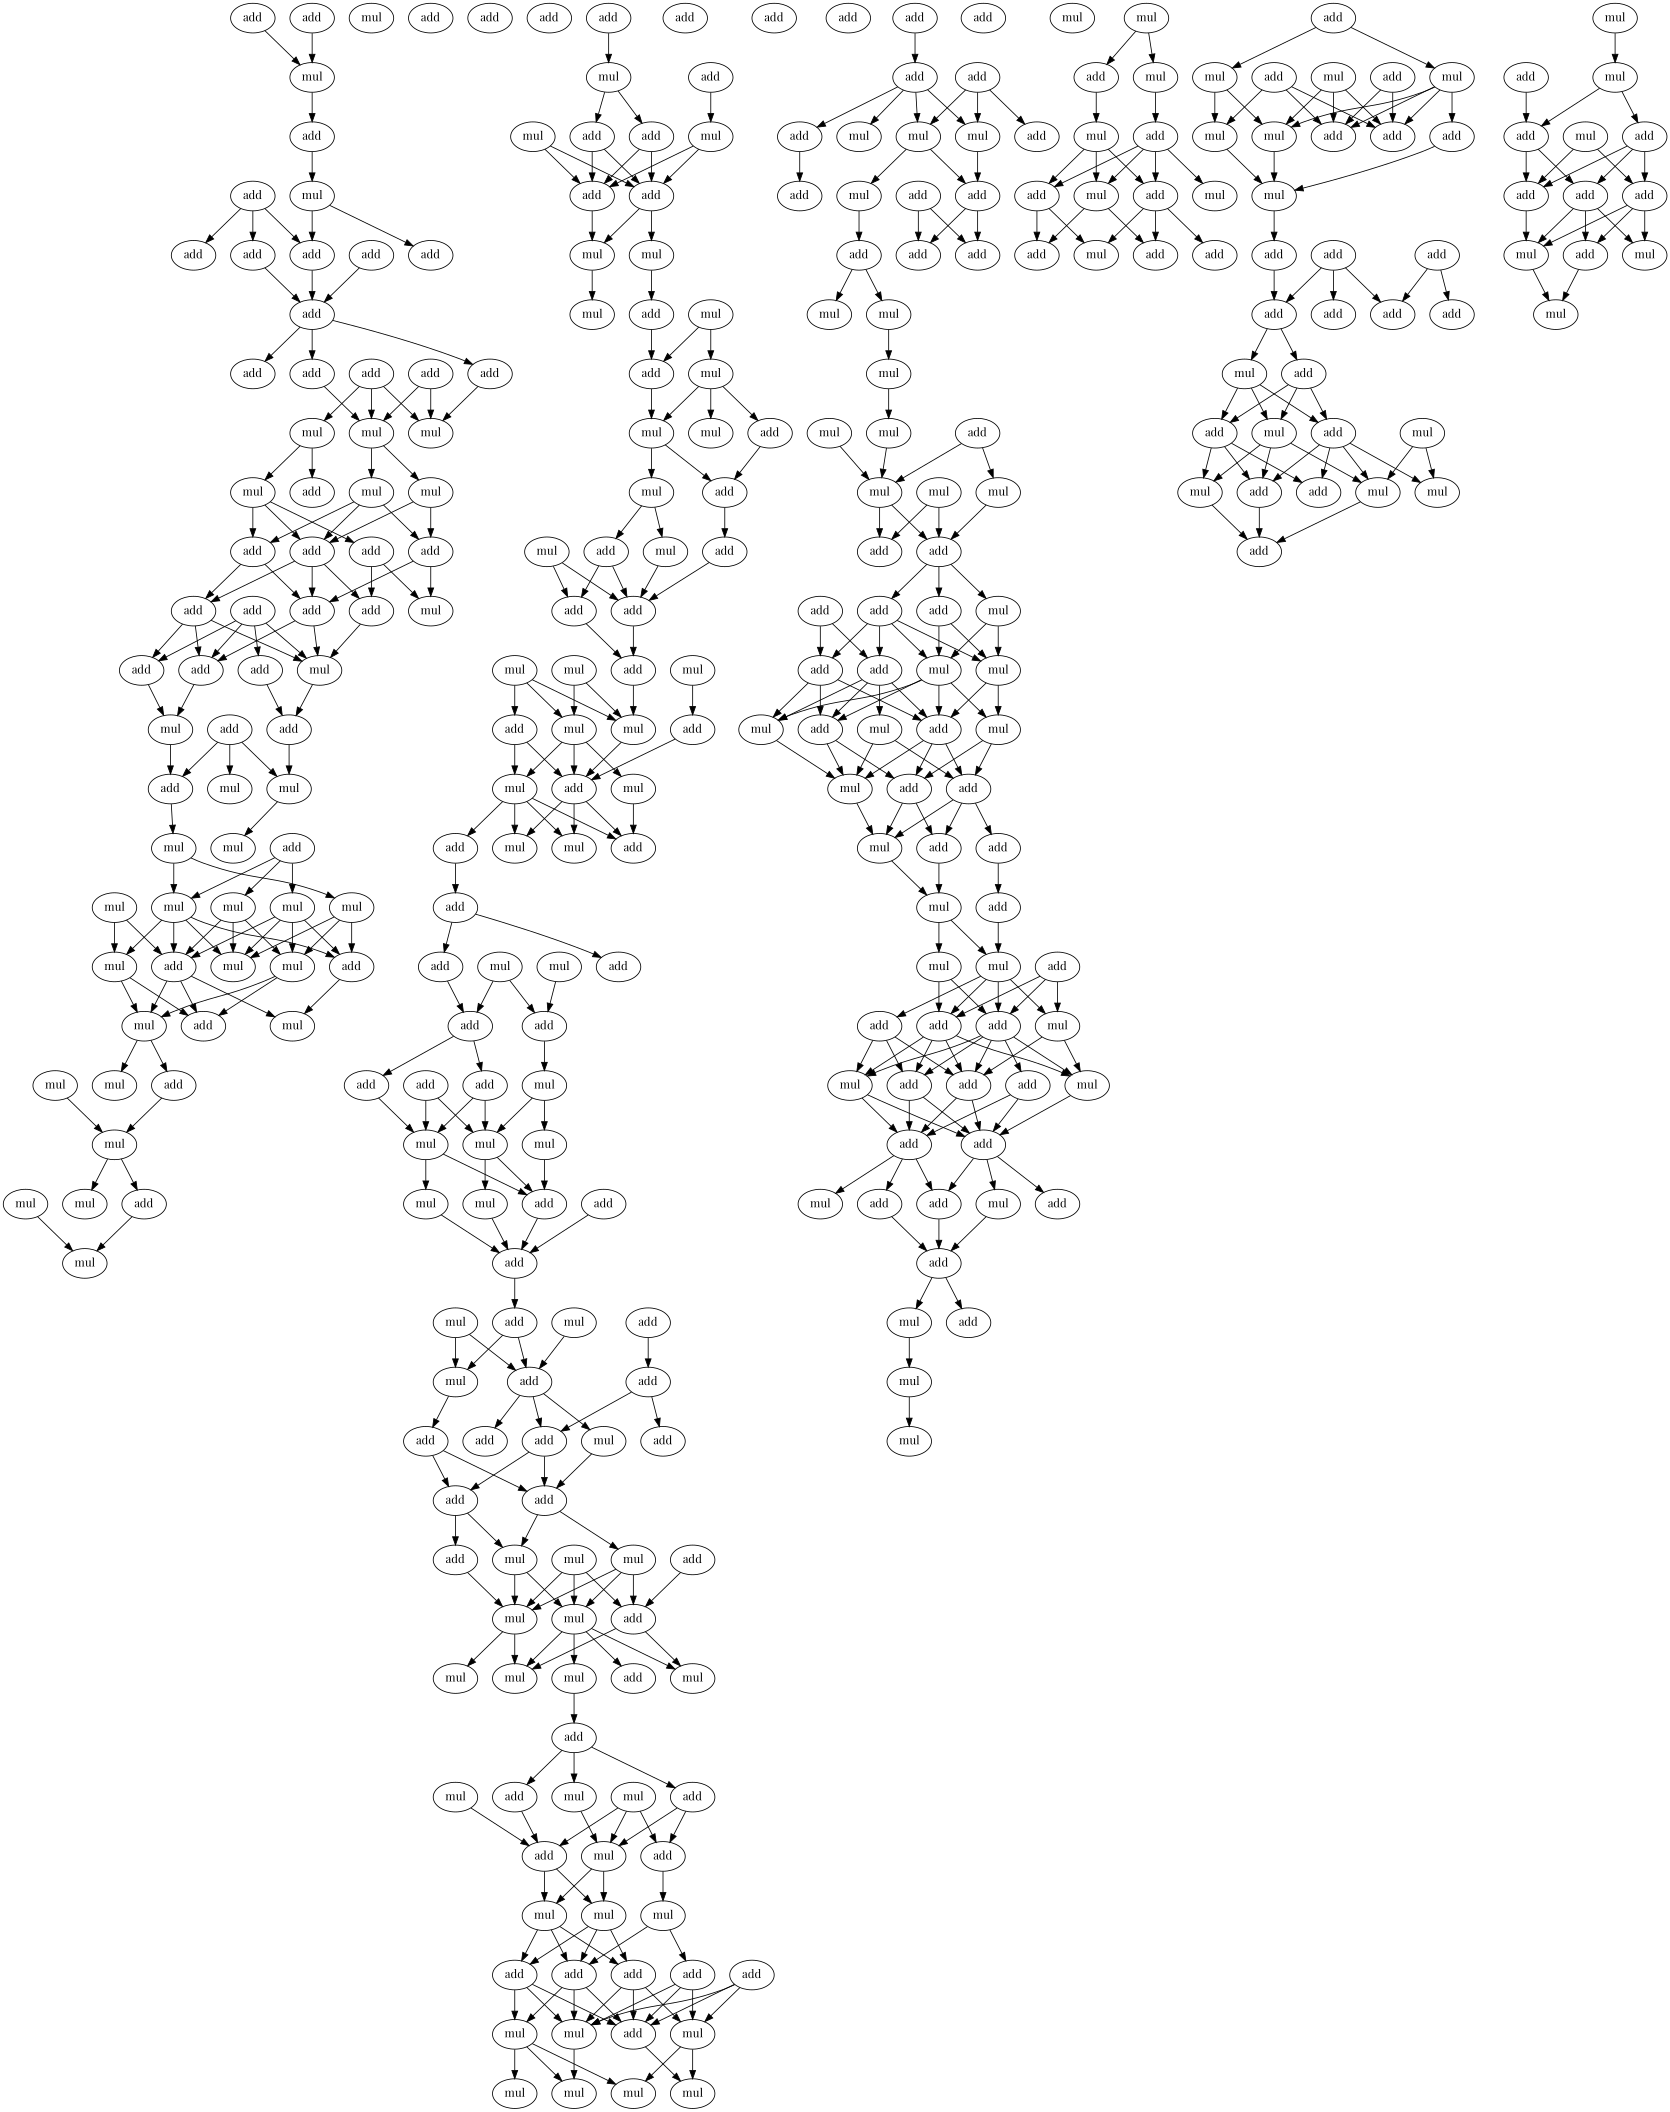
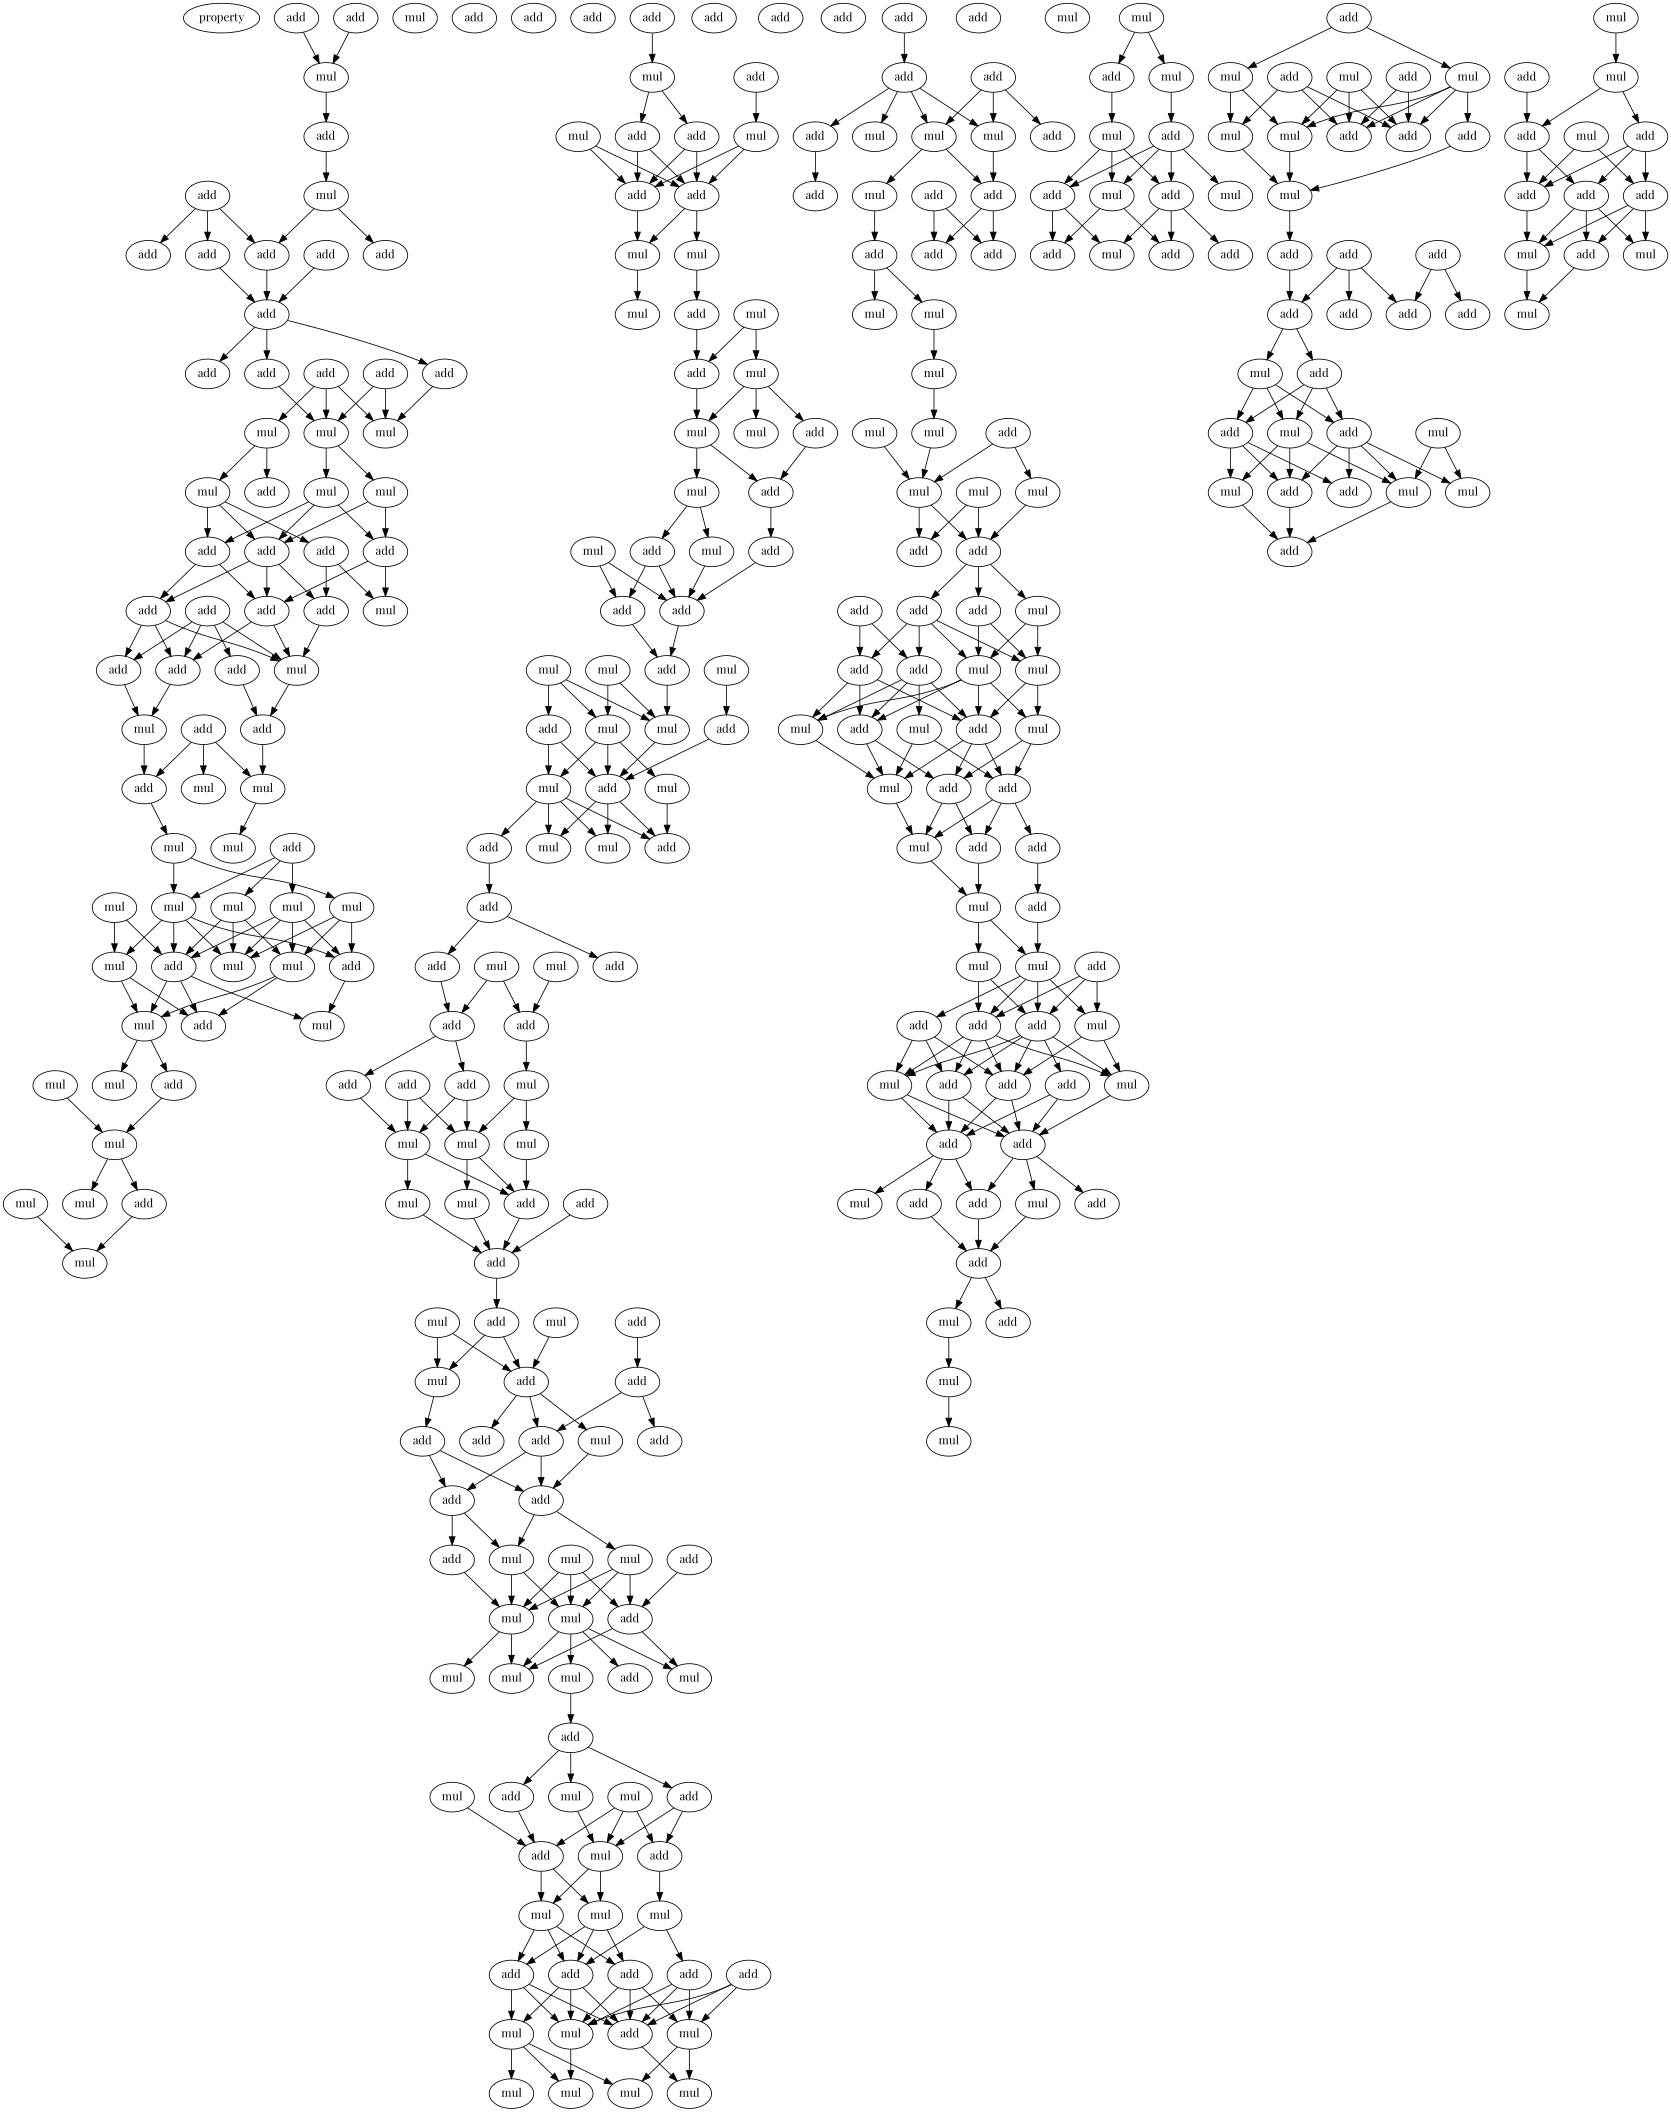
node "property": added
